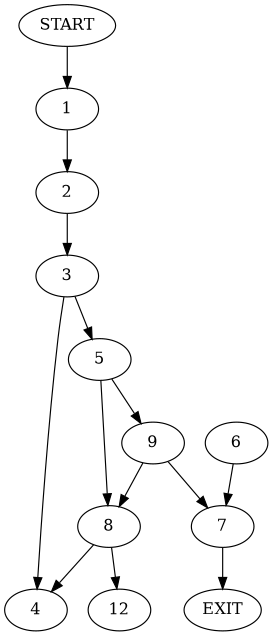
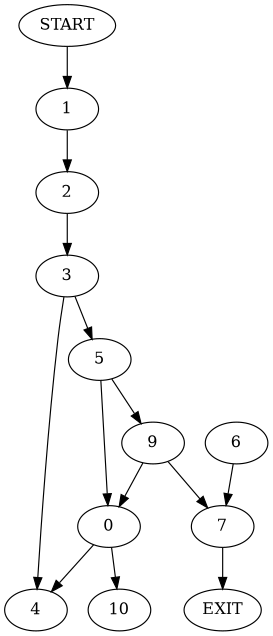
node "8": label "8" -> "0"
node "12": label "12" -> "10"
